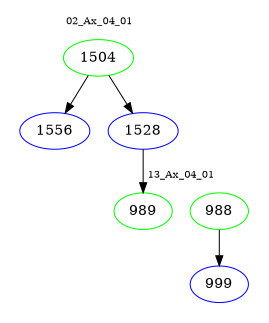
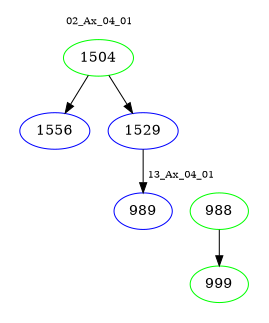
node "1528": label "1528" -> "1529"
node "989": color green -> blue
node "999": color blue -> green
